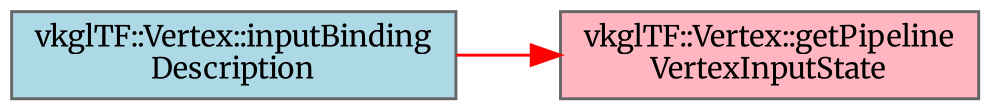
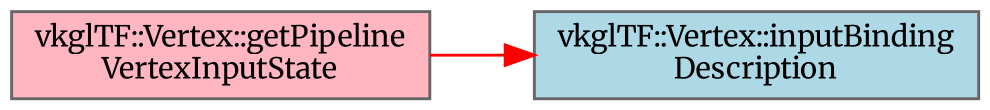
edge "vkglTF::Vertex::inputBinding Description" -> "vkglTF::Vertex::getPipeline VertexInputState": reversed
